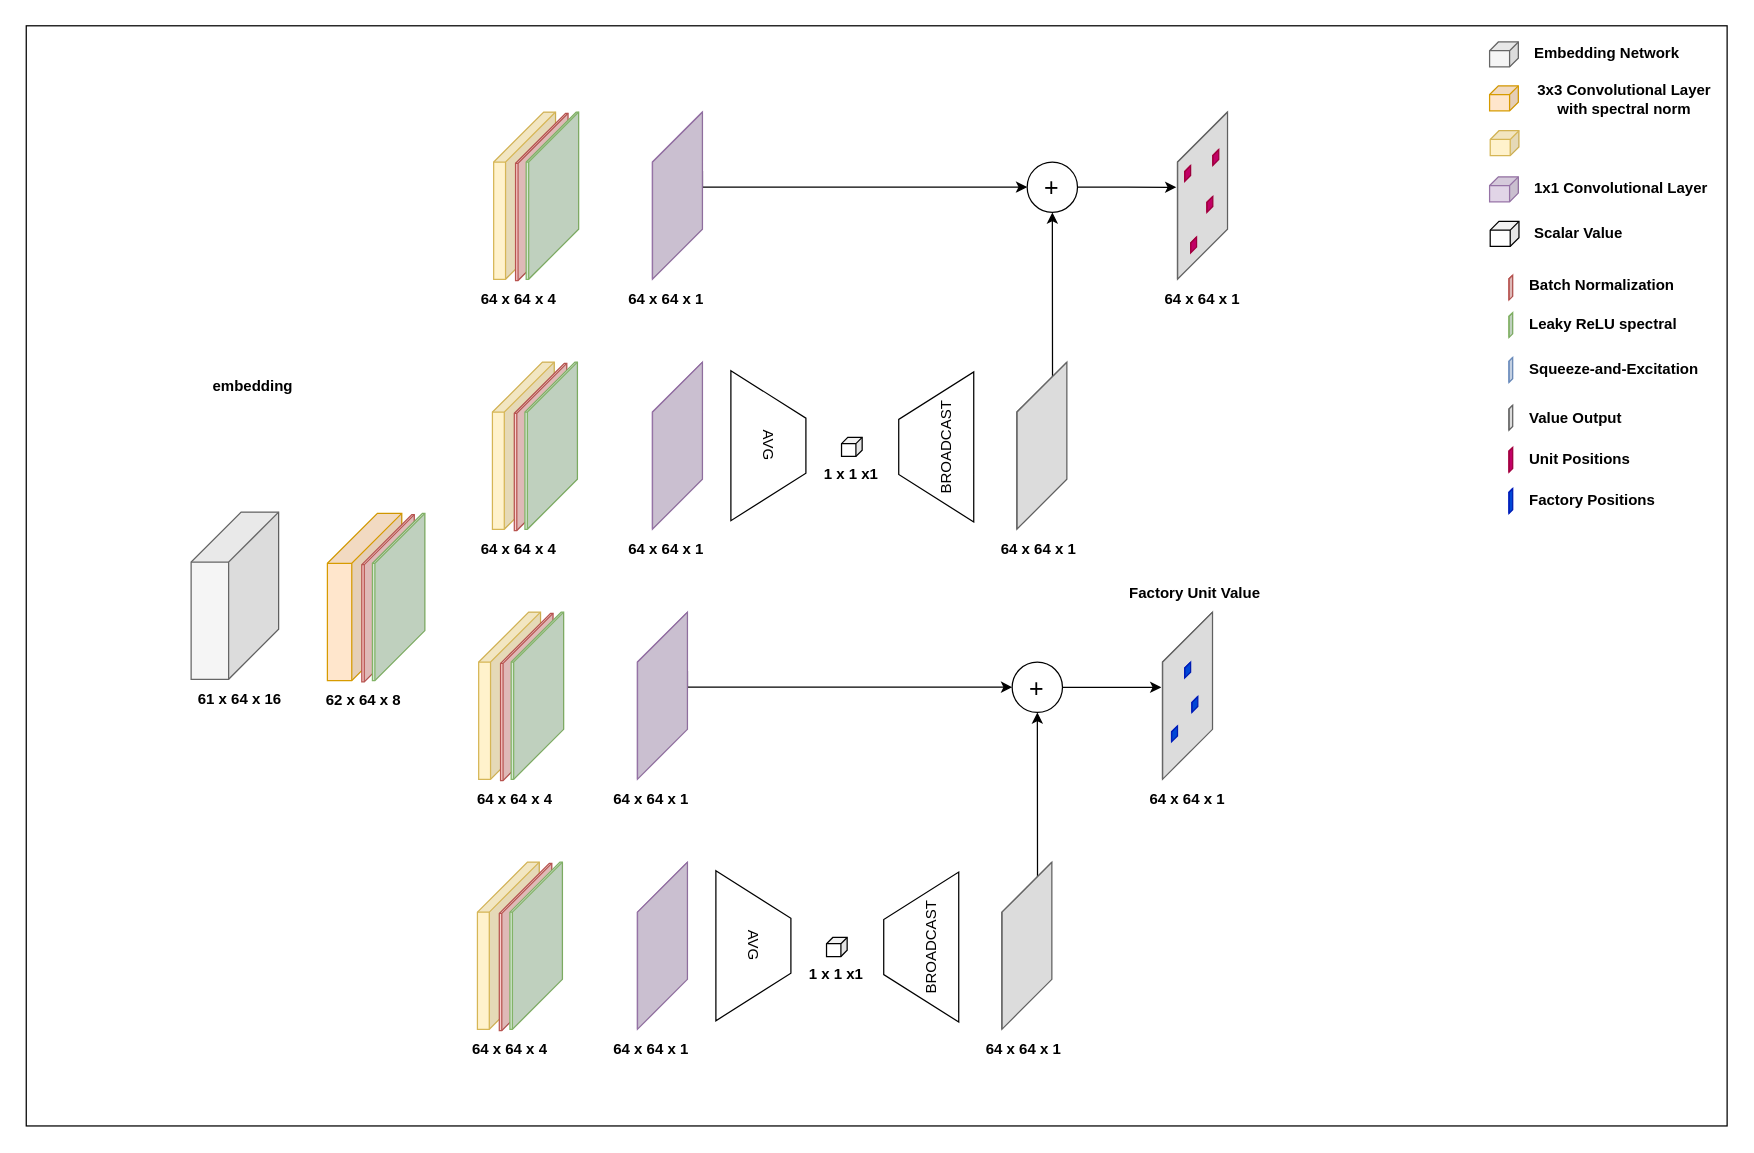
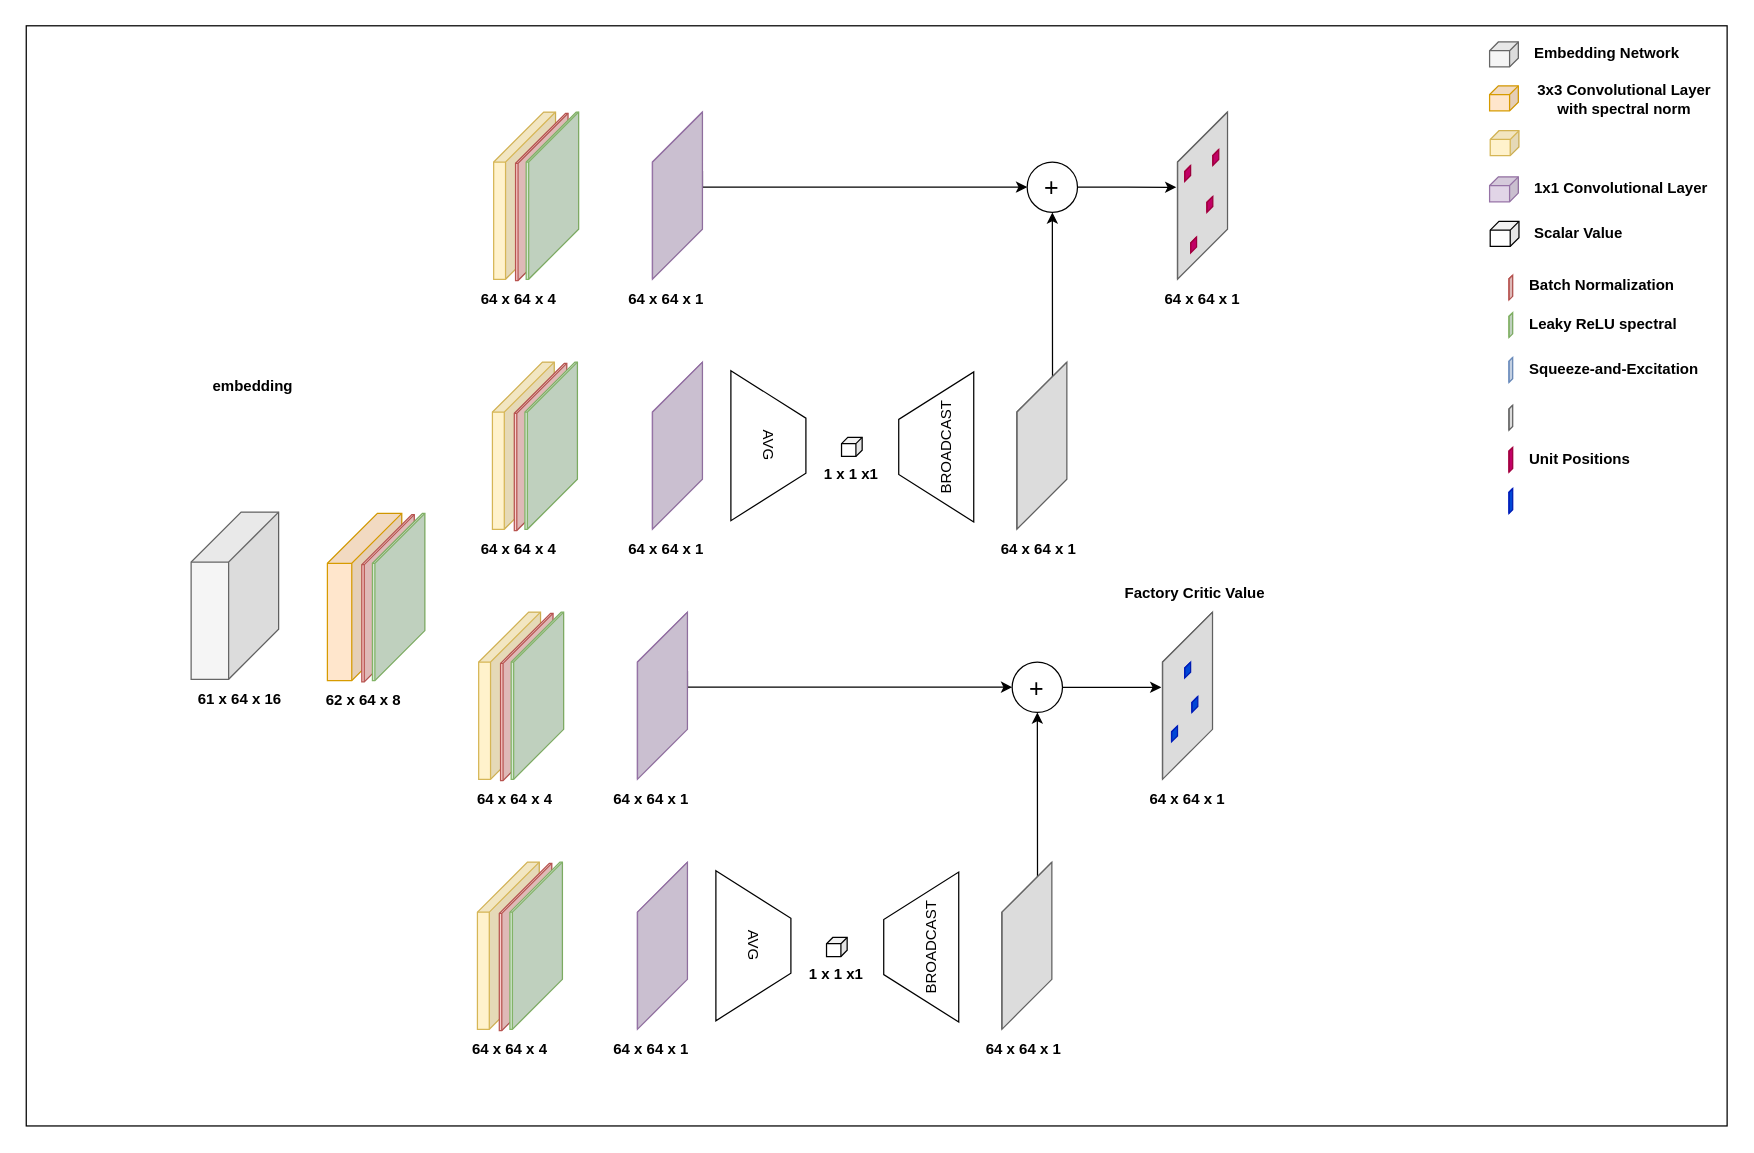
node "Value Output": removed
node "Factory Positions": removed
node "Factory Unit Value": label "Factory Unit Value" -> "Factory Critic Value"
